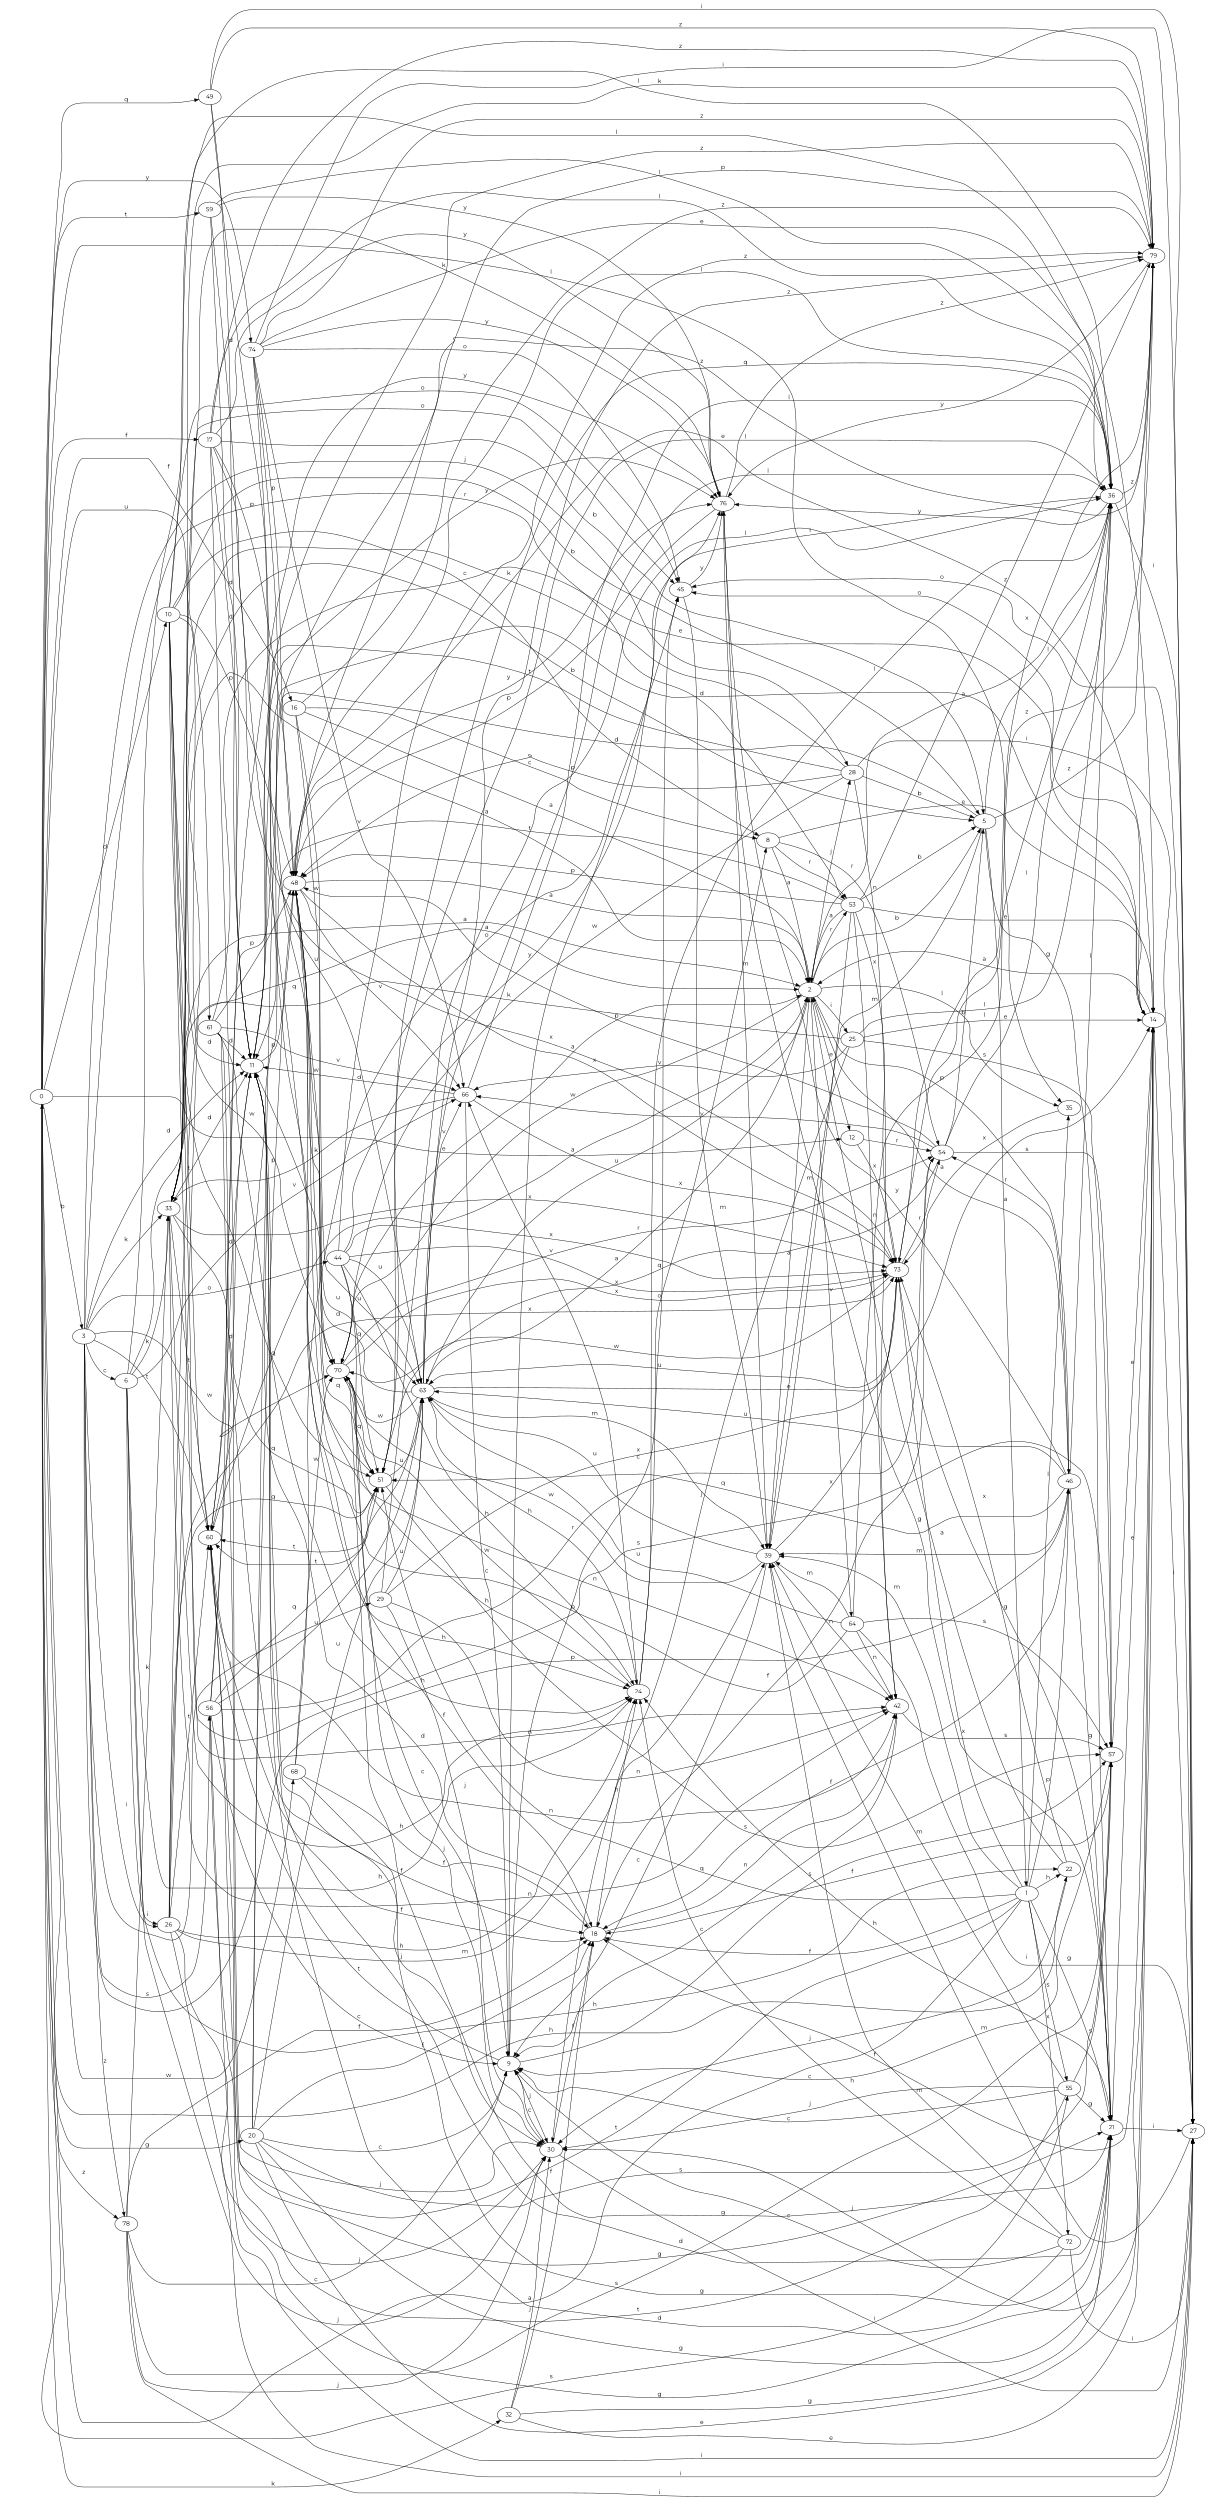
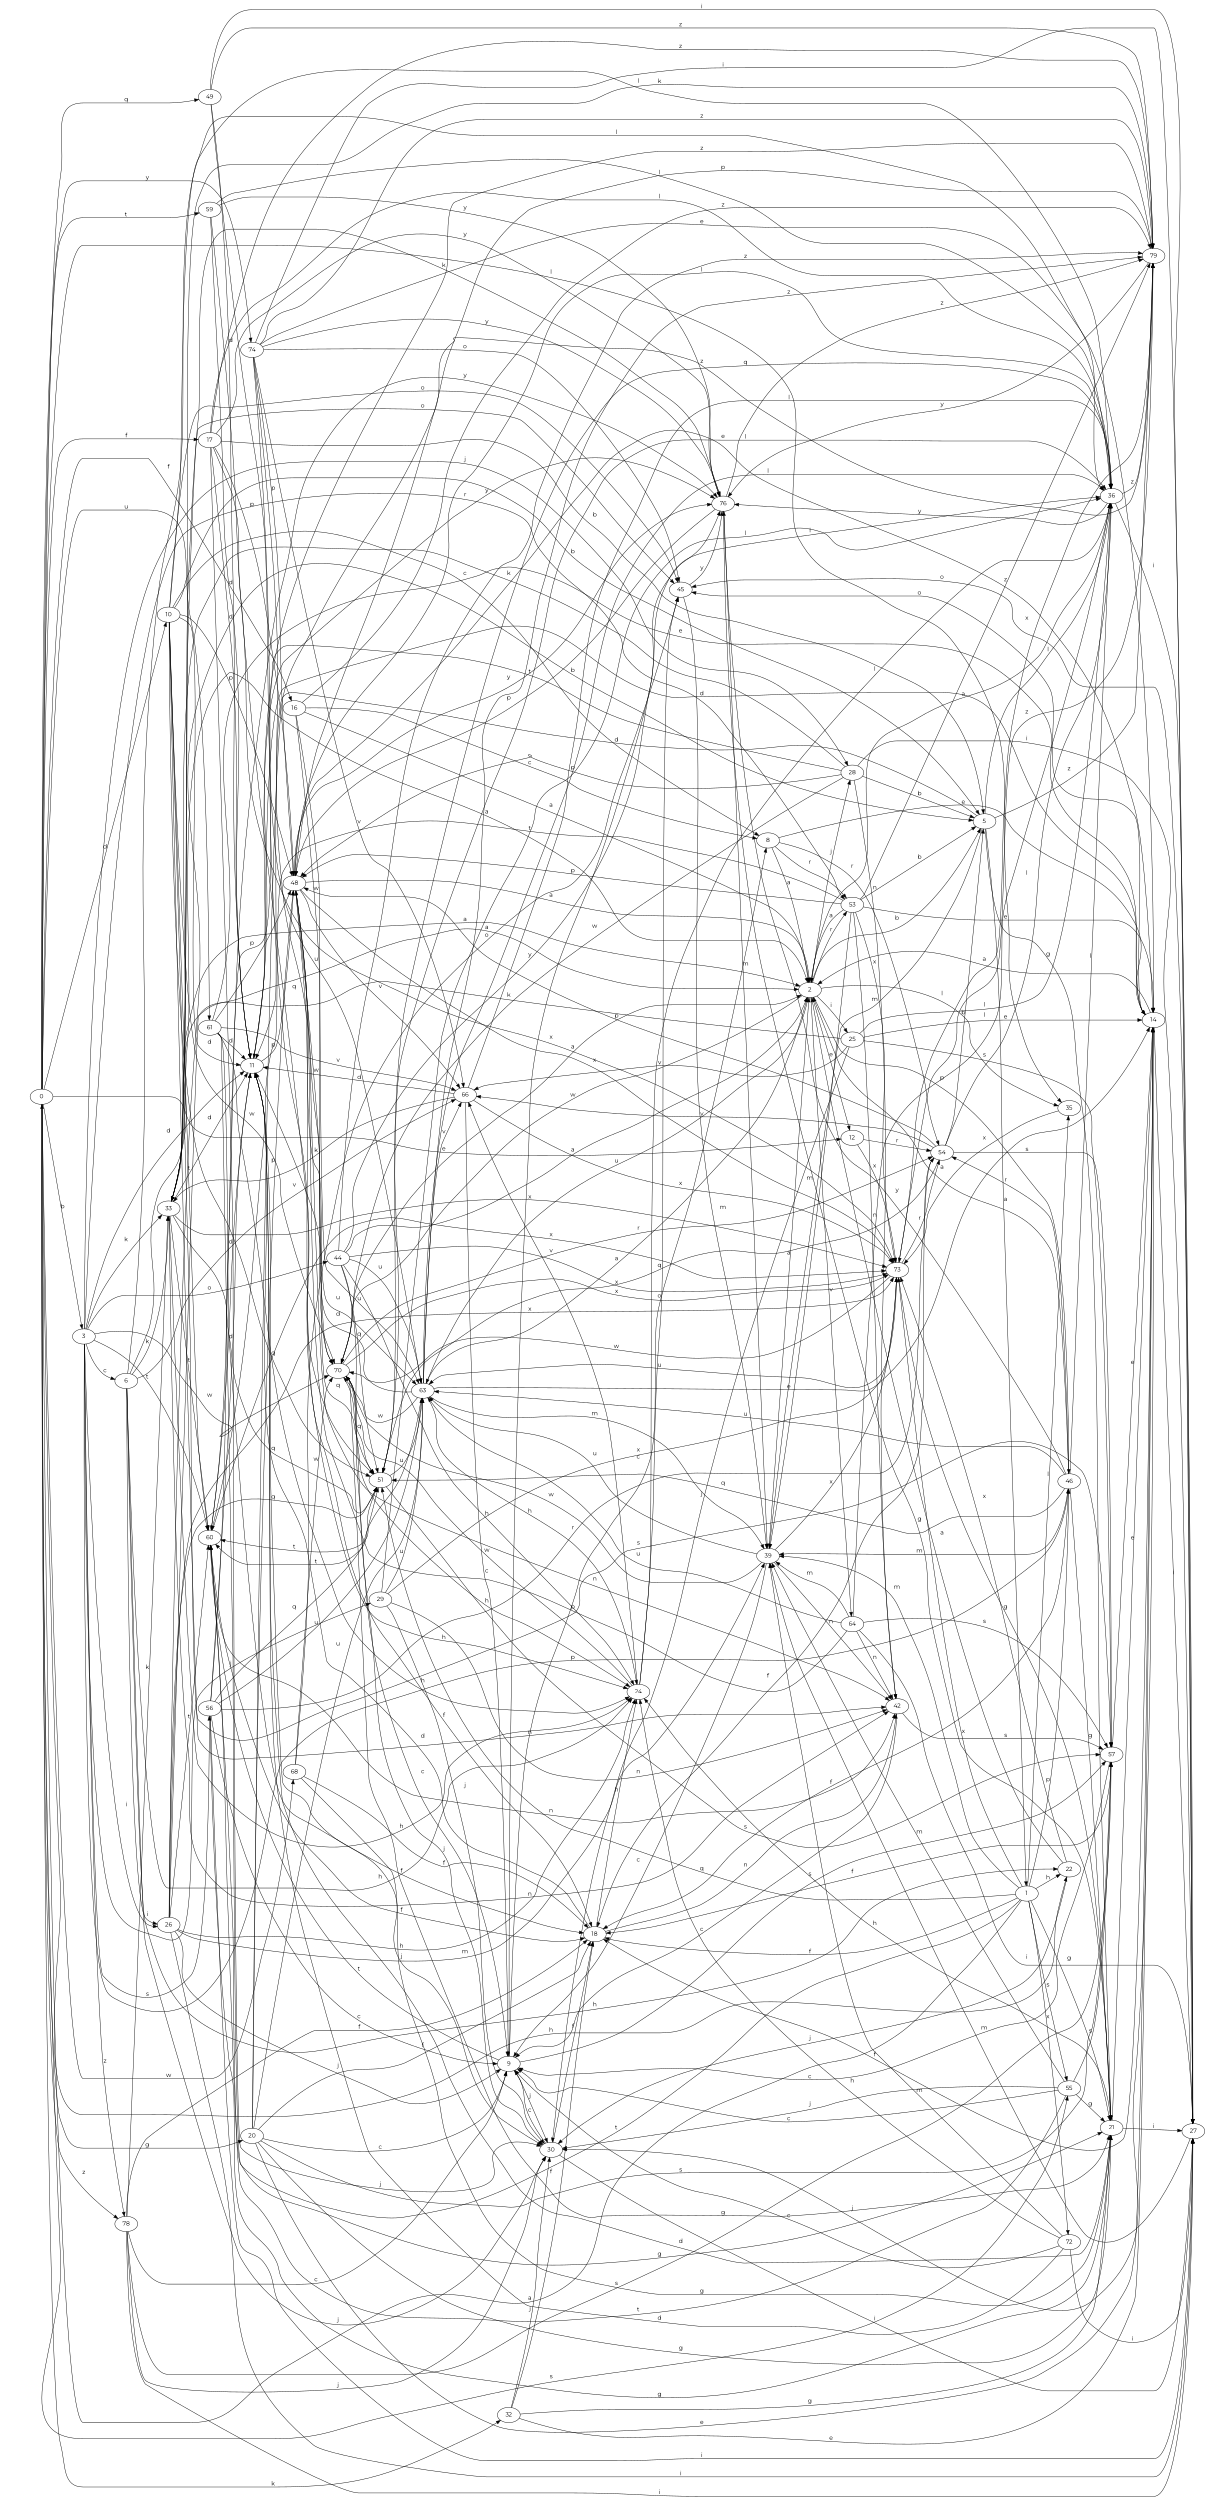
edge "26" -> "30": now "26" -> "9"
